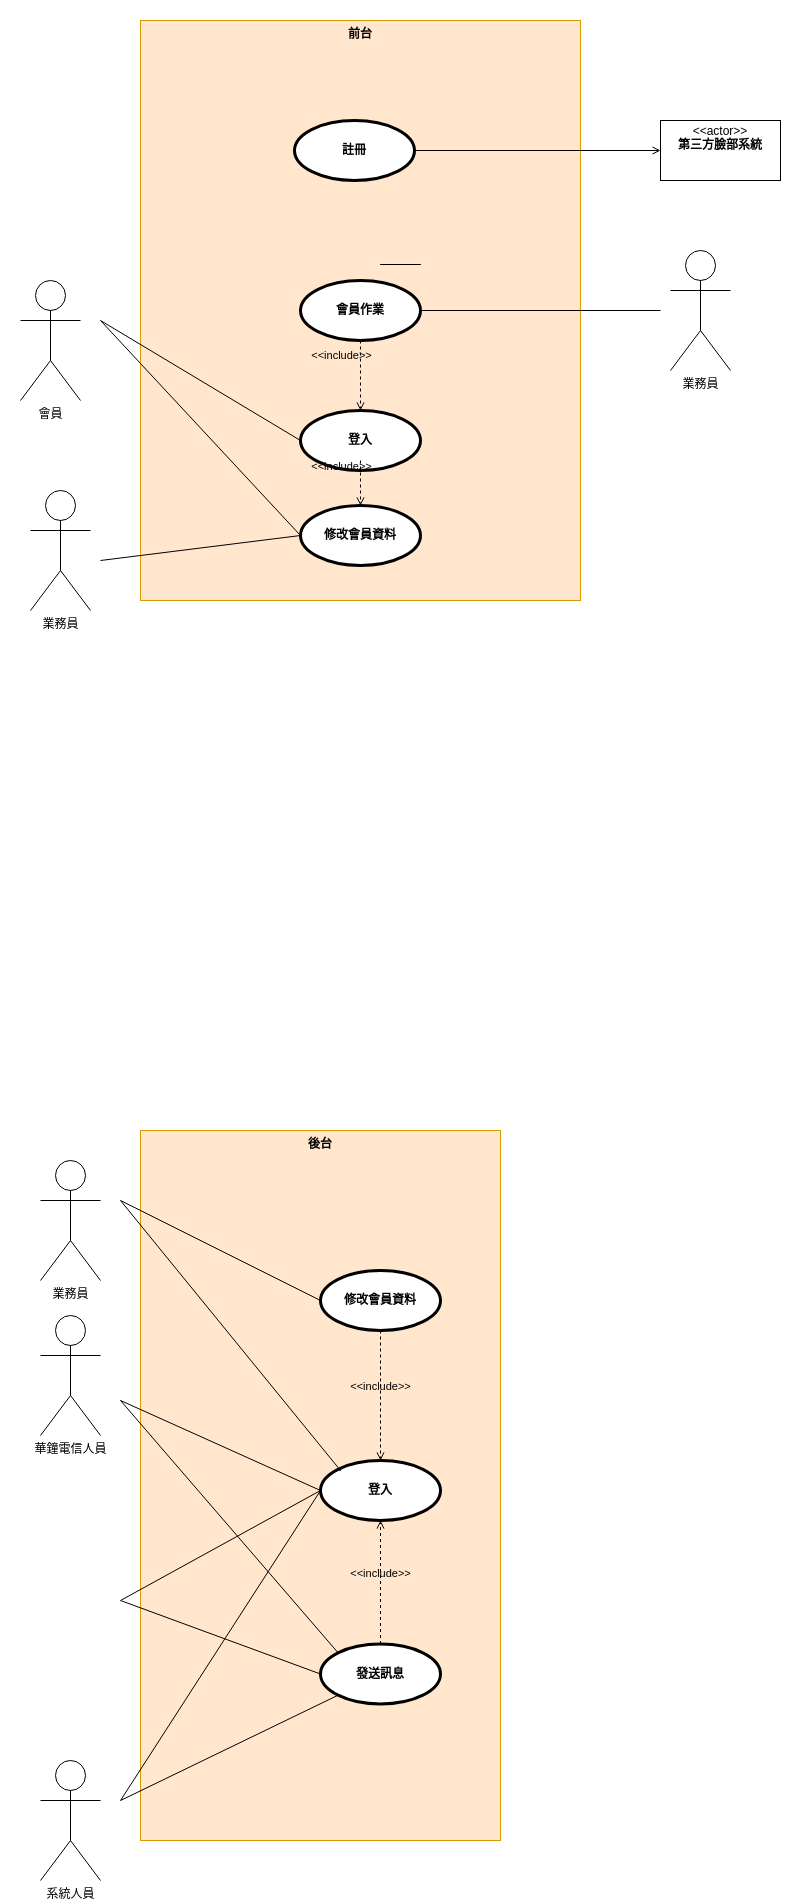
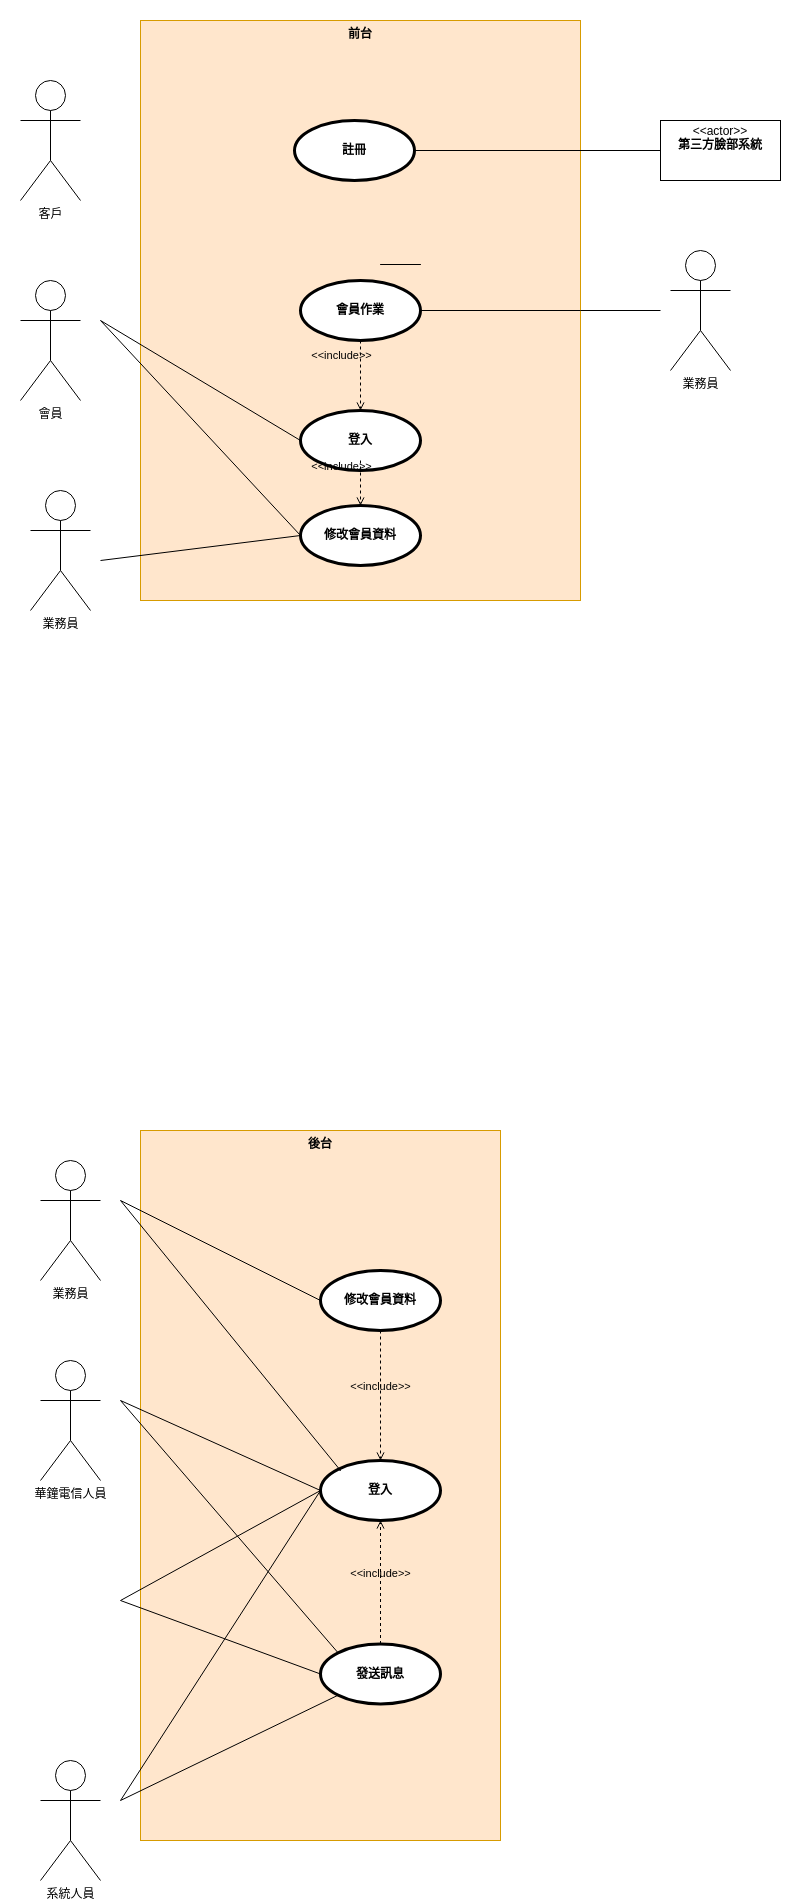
node "客戶": added
edge "註冊" -> "<<actor>> 第三方臉部系統": arrowhead open -> none
node "華鐘電信人員": moved (71, 1376) -> (71, 1421)
